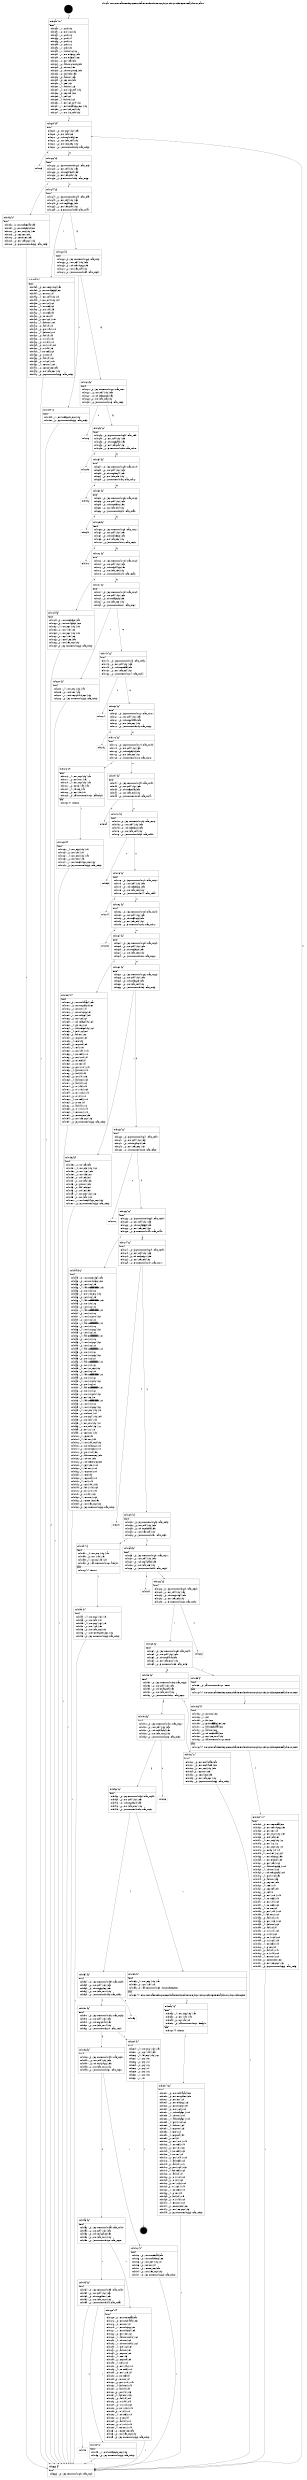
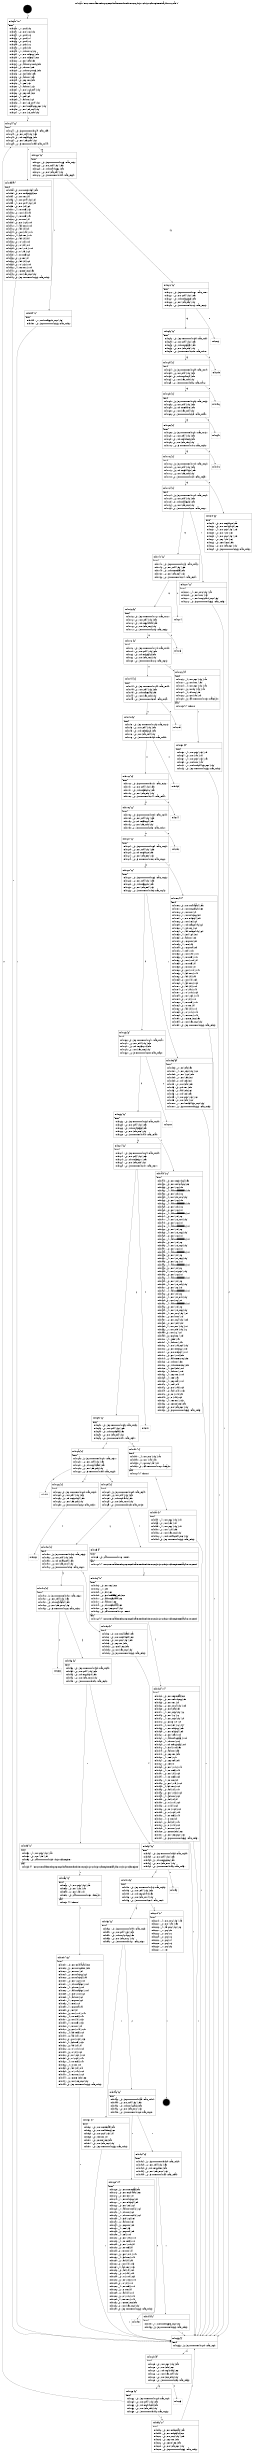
edge "0x4015a0 [107]" -> "0x40160b [29]": now "0x4015a0 [107]" -> "0x401644 [28]"
edge "0x4018c8 [28]" -> "0x4018e4 [28]": now "0x4018ac [28]" -> "0x4018e4 [28]"
